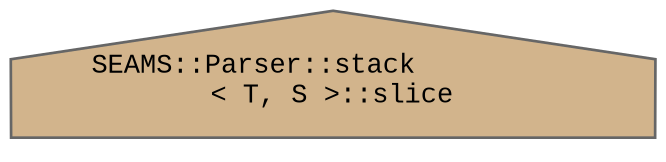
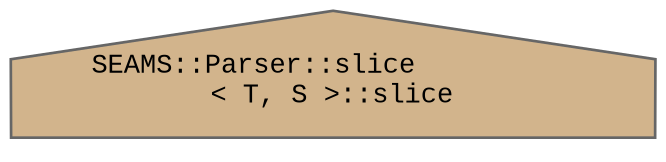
node "SEAMS::Parser::stack < T, S >::slice": label "SEAMS::Parser::stack < T, S >::slice" -> "SEAMS::Parser::slice < T, S >::slice"
